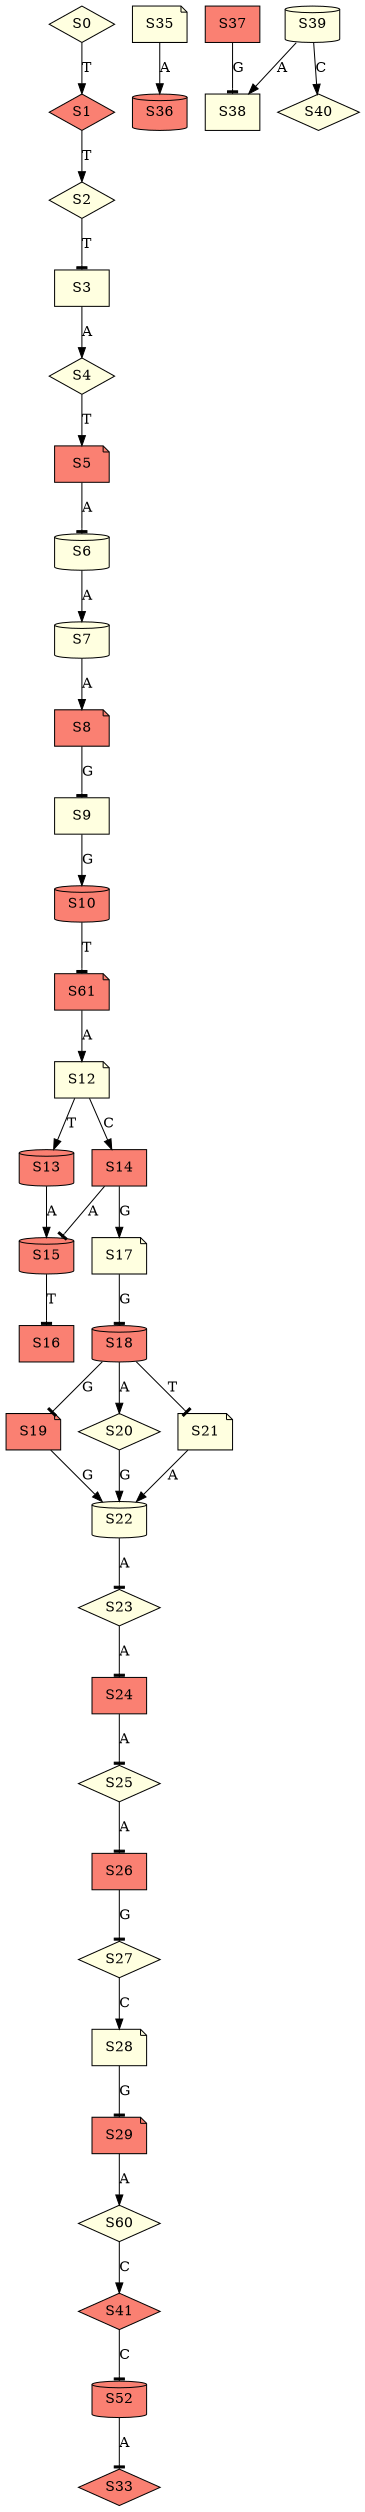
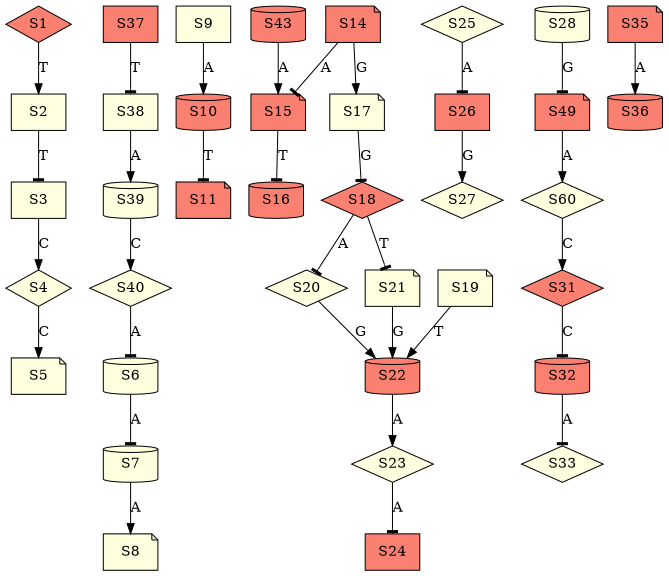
node "S0": removed
node "S35": fillcolor lightyellow -> salmon
edge "S39" -> "S38": reversed
edge "S37" -> "S38": label "G" -> "T"
node "S2": shape diamond -> box
edge "S3" -> "S4": label "A" -> "C"
edge "S4" -> "S5": label "T" -> "C"
node "S5": fillcolor salmon -> lightyellow
edge "S5" -> "S6": now "S40" -> "S6"
edge "S6" -> "S7": arrowhead normal -> tee
node "S8": fillcolor salmon -> lightyellow
edge "S8" -> "S9": removed, label "G"
edge "S9" -> "S10": label "G" -> "A"
node "S61": label "S61" -> "S11"
node "S12": removed
node "S13": label "S13" -> "S43"
node "S14": shape box -> note
node "S15": shape cylinder -> note
node "S16": shape box -> cylinder
node "S18": shape cylinder -> diamond
edge "S18" -> "S20": arrowhead normal -> tee
edge "S18" -> "S19": removed, label "G"
node "S19": fillcolor salmon -> lightyellow
edge "S19" -> "S22": label "G" -> "T"
edge "S21" -> "S22": label "A" -> "G"
node "S22": fillcolor lightyellow -> salmon
edge "S22" -> "S23": arrowhead tee -> normal
edge "S24" -> "S25": removed, label "A"
edge "S26" -> "S27": arrowhead tee -> normal
edge "S27" -> "S28": removed, label "C"
node "S28": shape note -> cylinder
node "S29": label "S29" -> "S49"
node "S41": label "S41" -> "S31"
node "S52": label "S52" -> "S32"
node "S33": fillcolor salmon -> lightyellow
